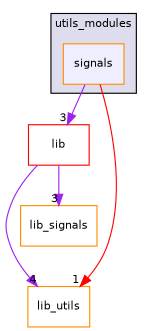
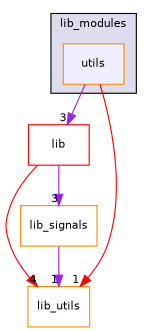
cluster "utils_modules": label "utils_modules" -> "lib_modules"
node "signals": label "signals" -> "utils"
edge "lib" -> "lib_utils": color purple -> red
edge "lib_signals" -> "lib_utils": added
